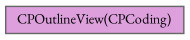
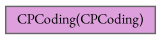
node "CPOutlineView(CPCoding)": label "CPOutlineView(CPCoding)" -> "CPCoding(CPCoding)"
